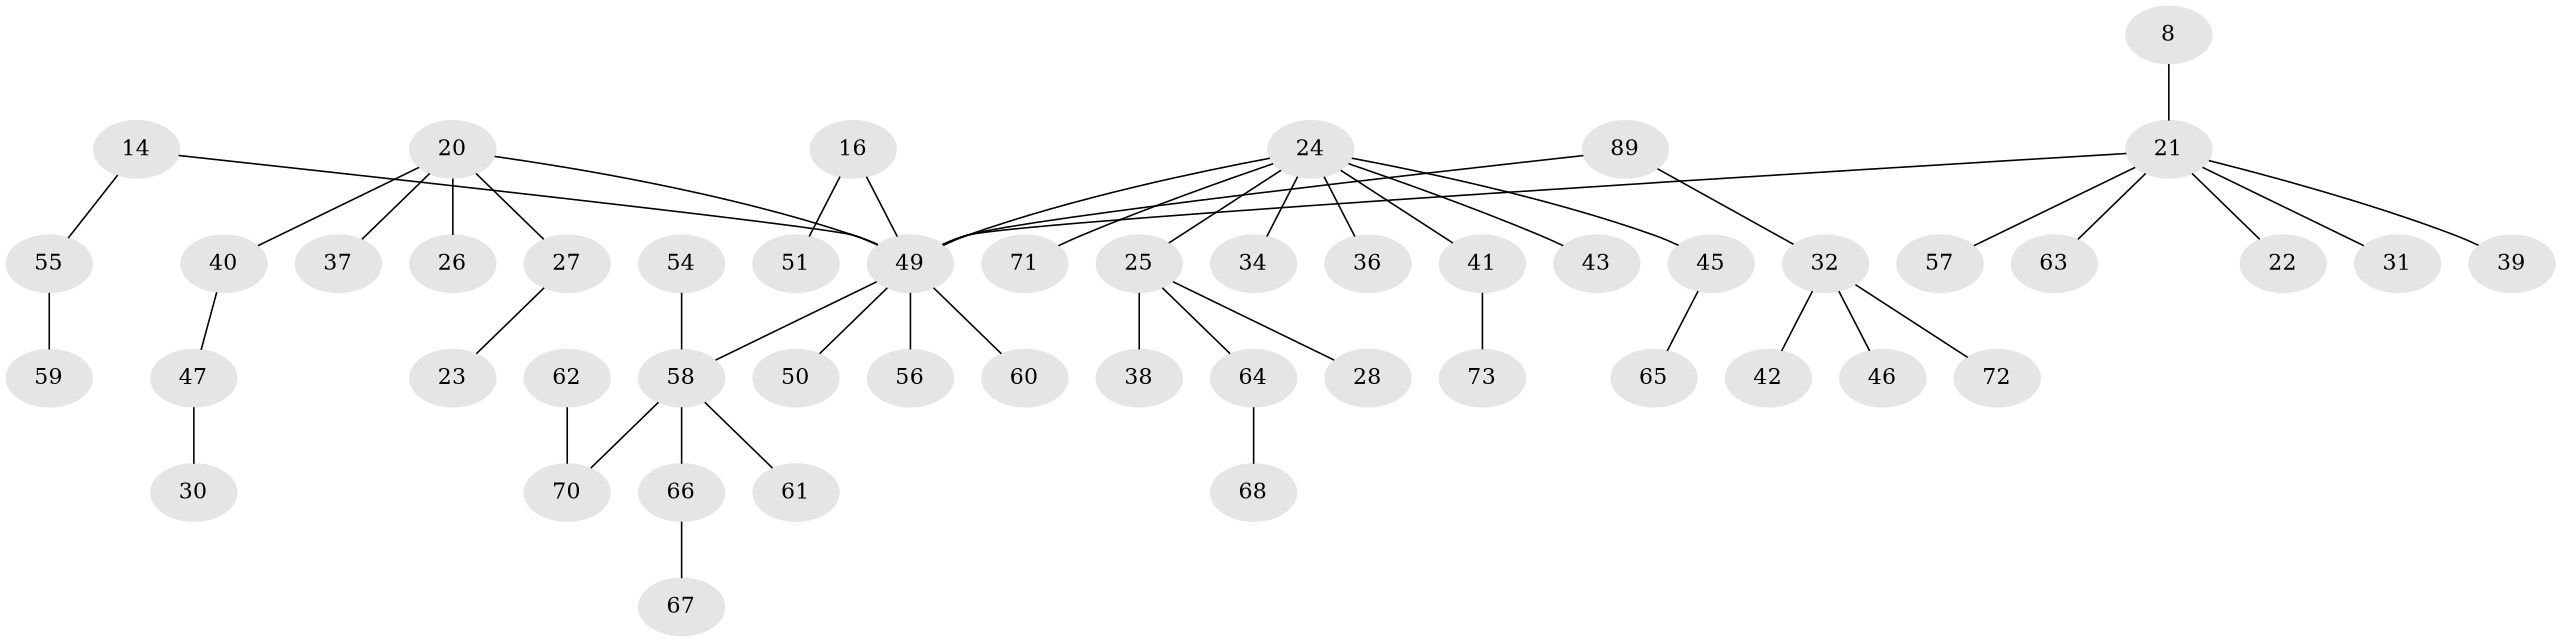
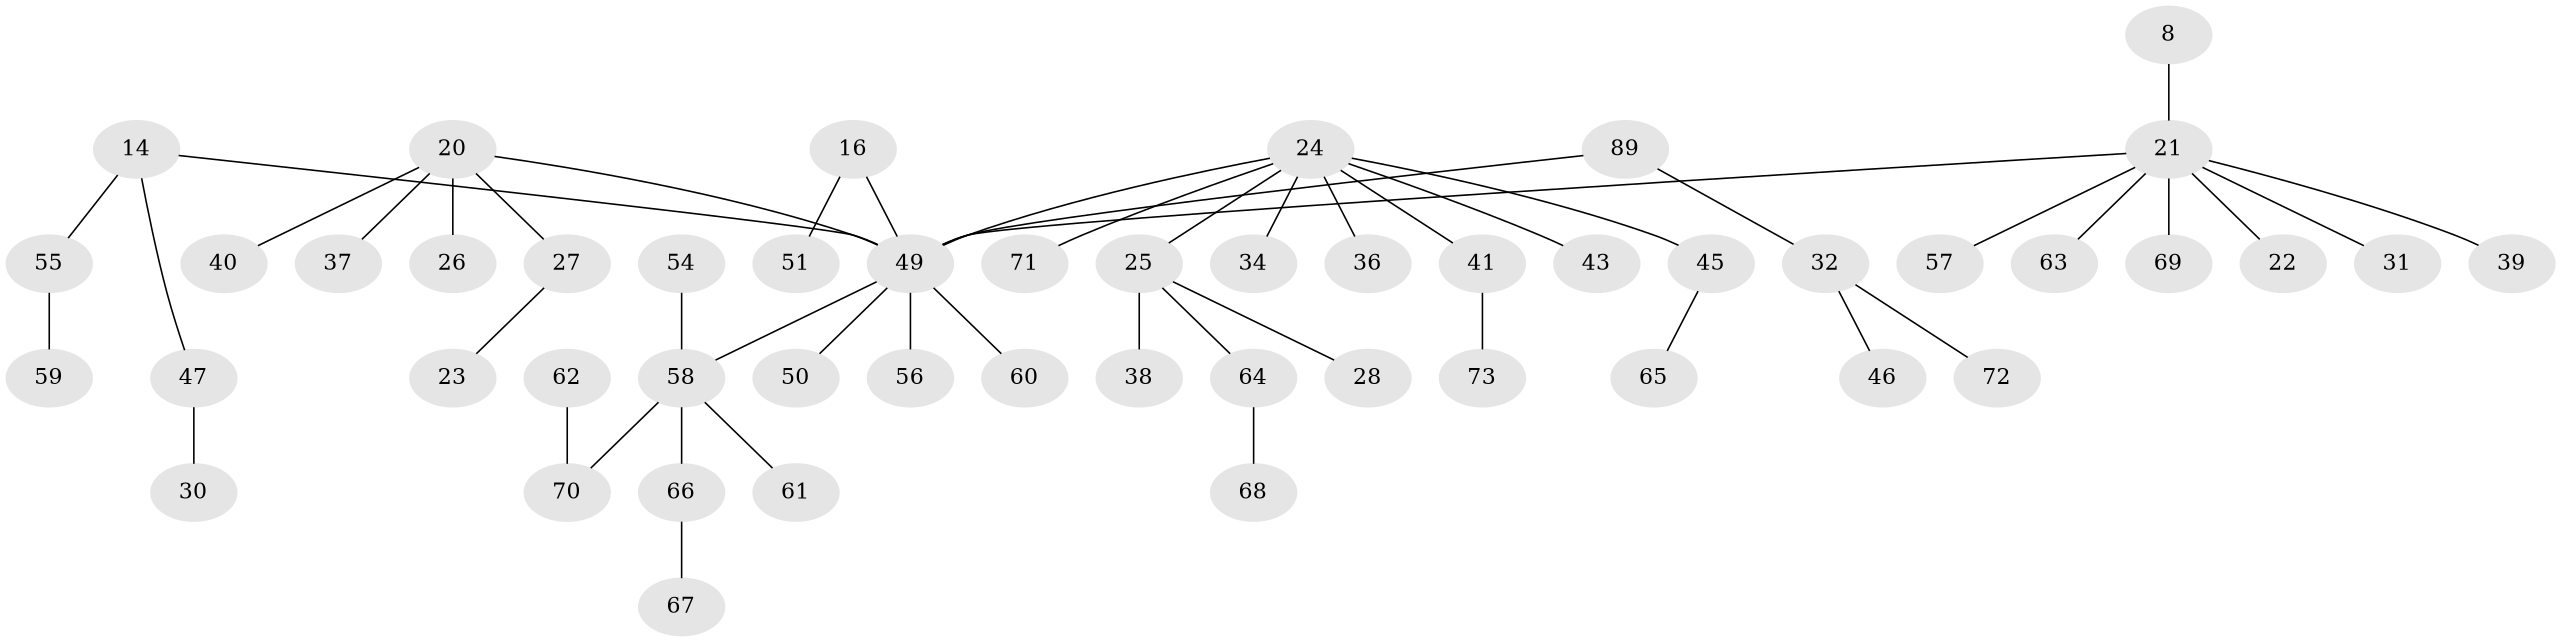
node "69": added
edge "40" -- "47": now "14" -- "47"
node "42": removed
